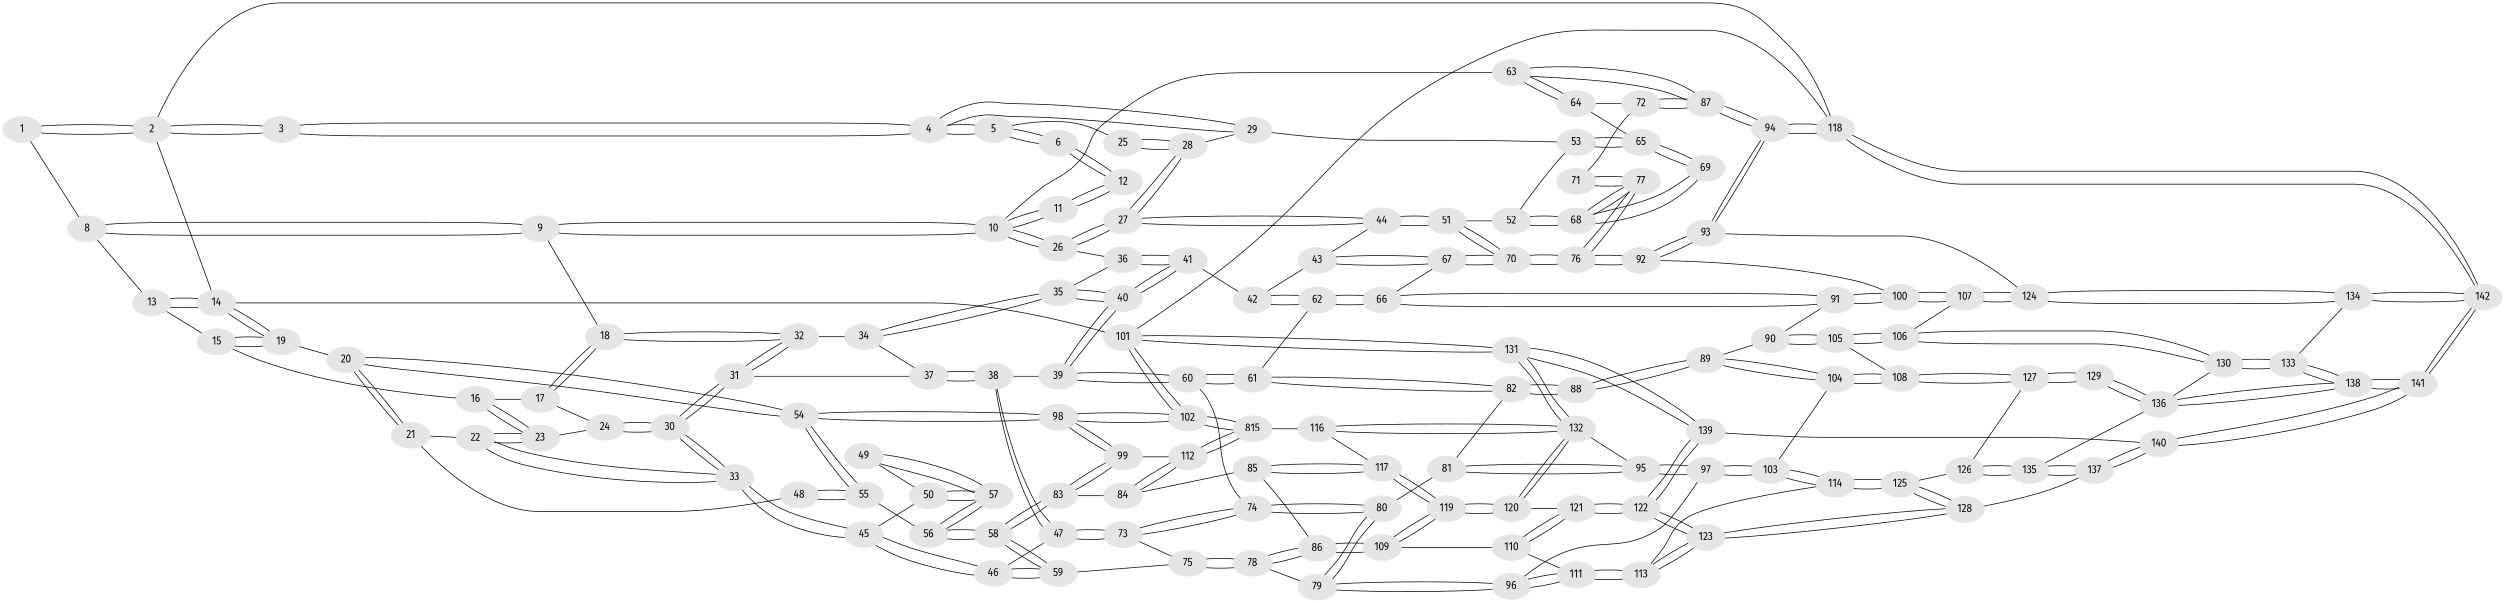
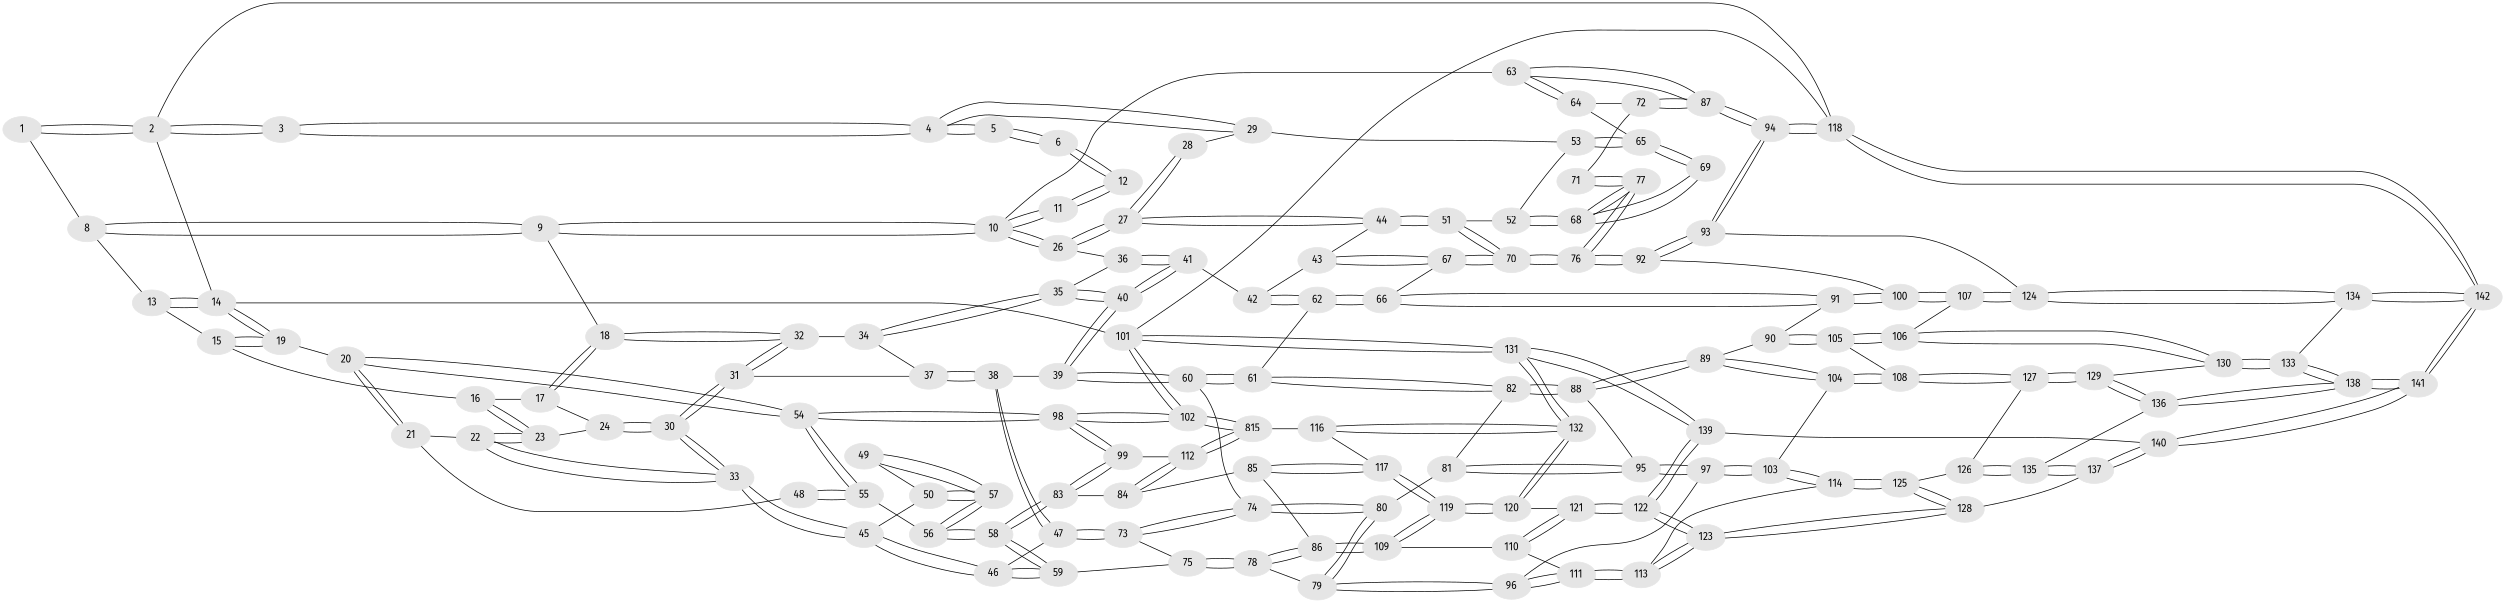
node "25": removed
edge "130" -- "136": now "130" -- "129"
edge "132" -- "95": now "88" -- "95"
